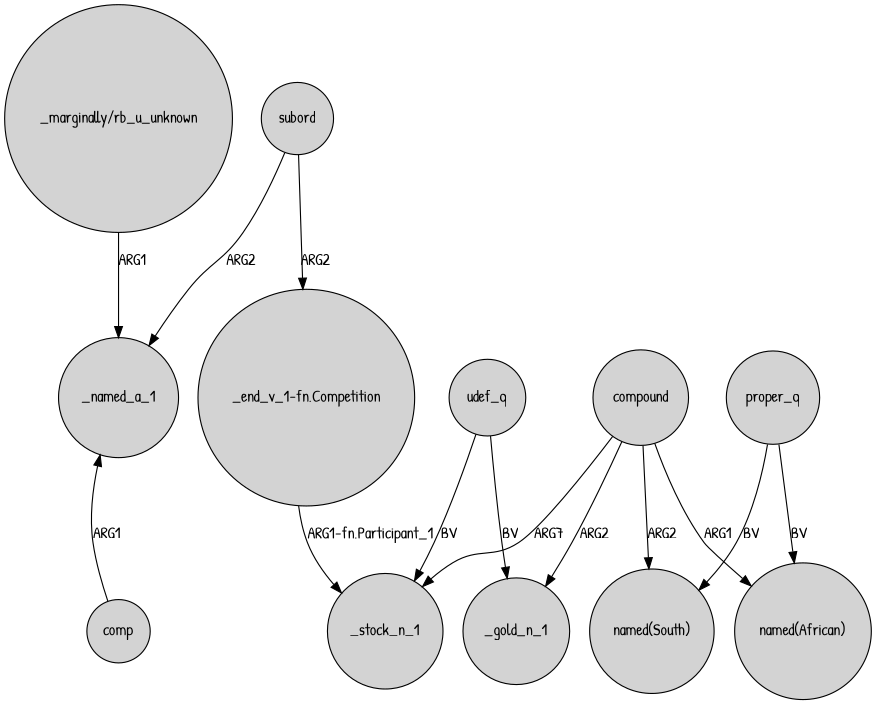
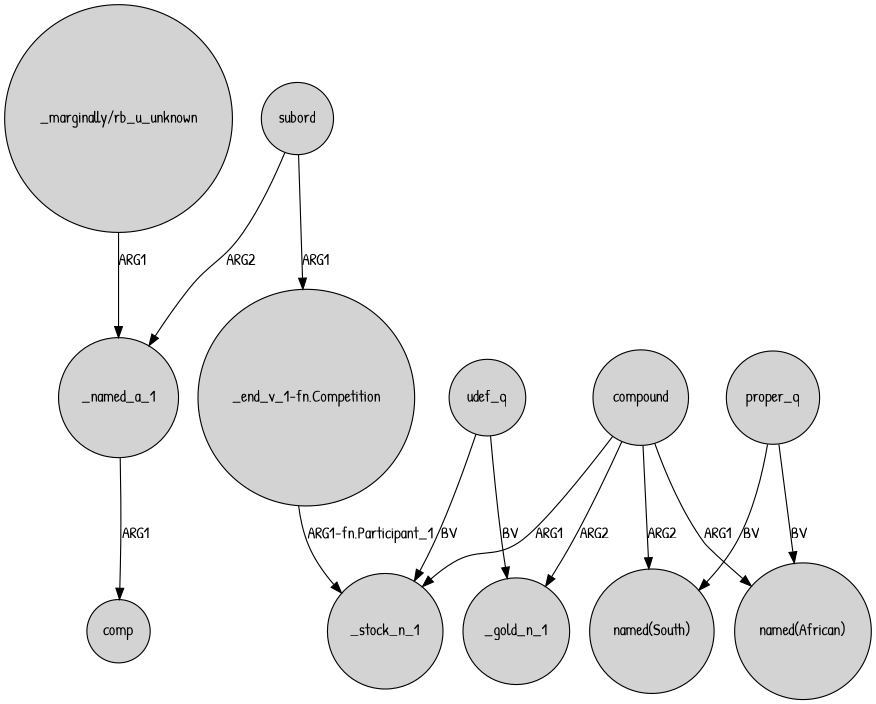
edge "subord" -> "_end_v_1-fn.Competition": label "ARG2" -> "ARG1"
edge "comp" -> "_named_a_1": reversed
edge "compound" -> "_stock_n_1": label "ARG7" -> "ARG1"
